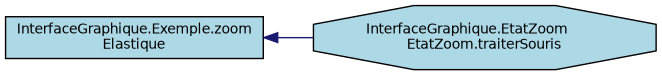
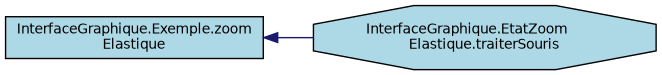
node "InterfaceGraphique.EtatZoom EtatZoom.traiterSouris": label "InterfaceGraphique.EtatZoom EtatZoom.traiterSouris" -> "InterfaceGraphique.EtatZoom Elastique.traiterSouris"
